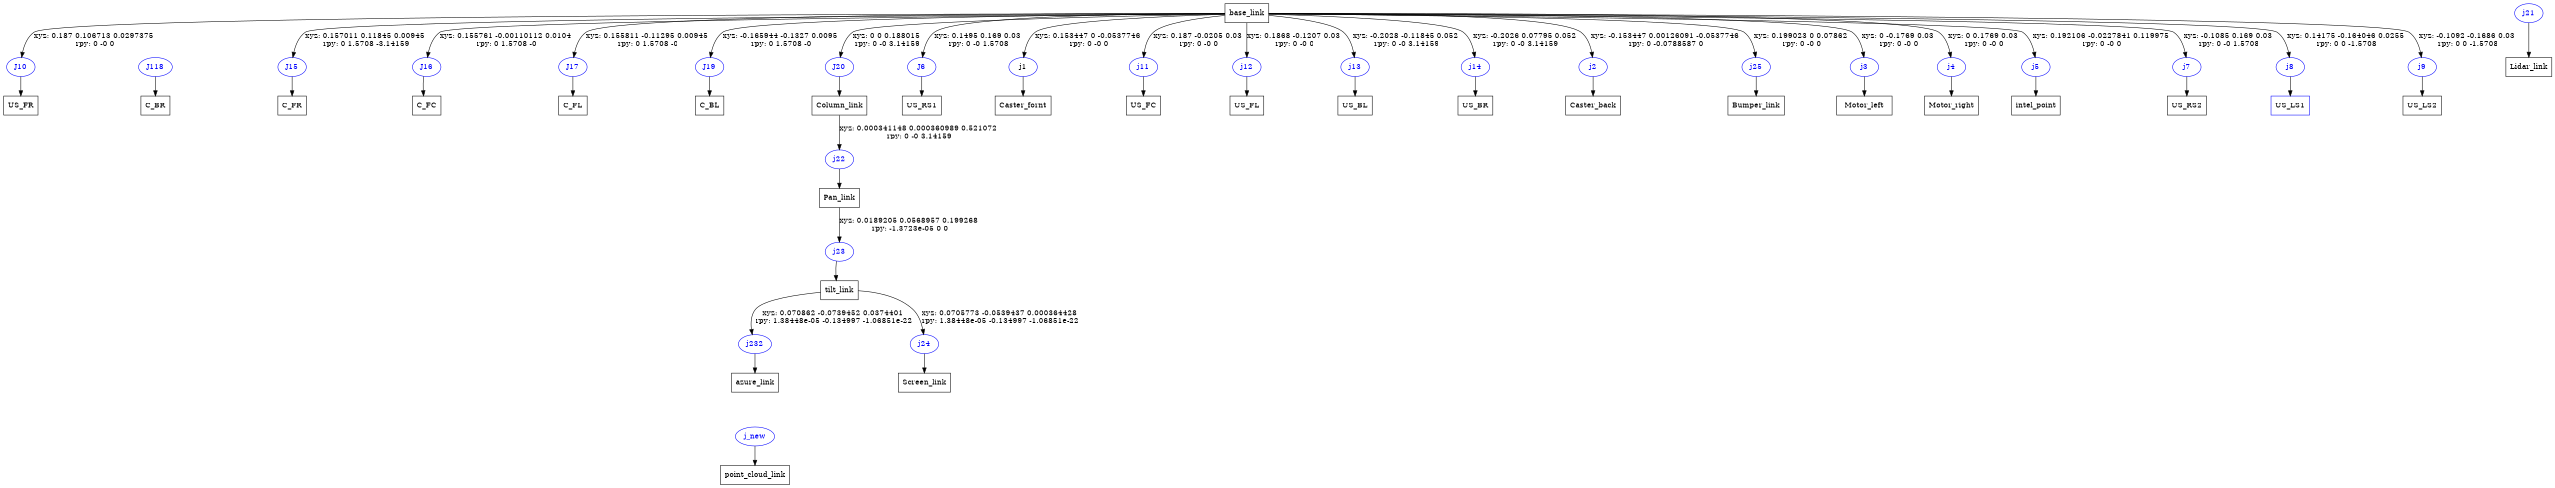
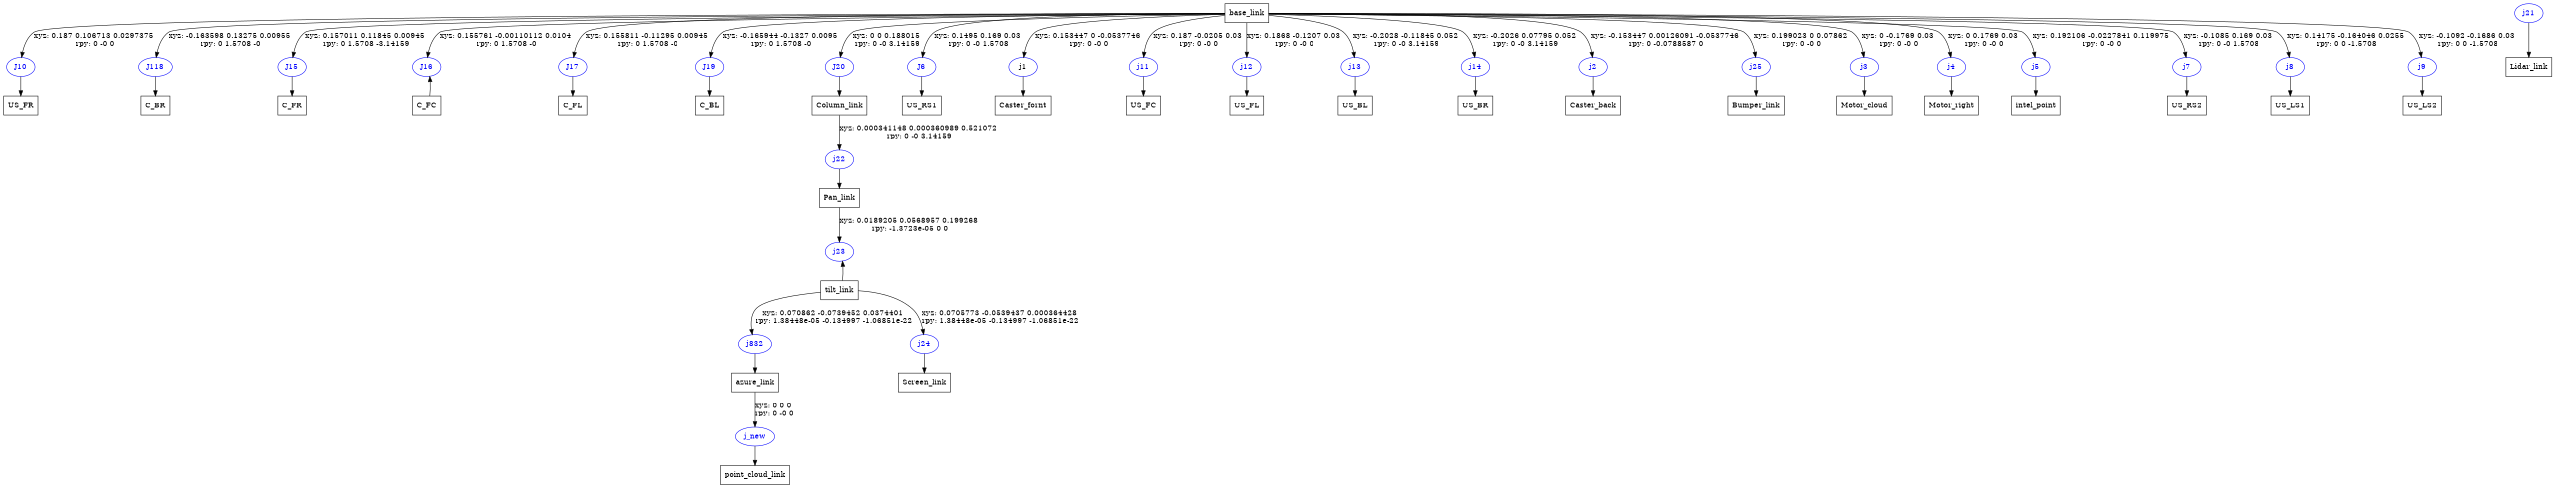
edge "base_link" -> "J118": added, label "xyz: -0.163598 0.13275 0.00955 rpy: 0 1.5708 -0"
edge "J16" -> "C_FC": reversed
node "Motor_left": label "Motor_left" -> "Motor_cloud"
node "US_LS1": color blue -> black
edge "j23" -> "tilt_link": reversed
node "j232": label "j232" -> "j832"
edge "azure_link" -> "j_new": added, label "xyz: 0 0 0 rpy: 0 -0 0"
